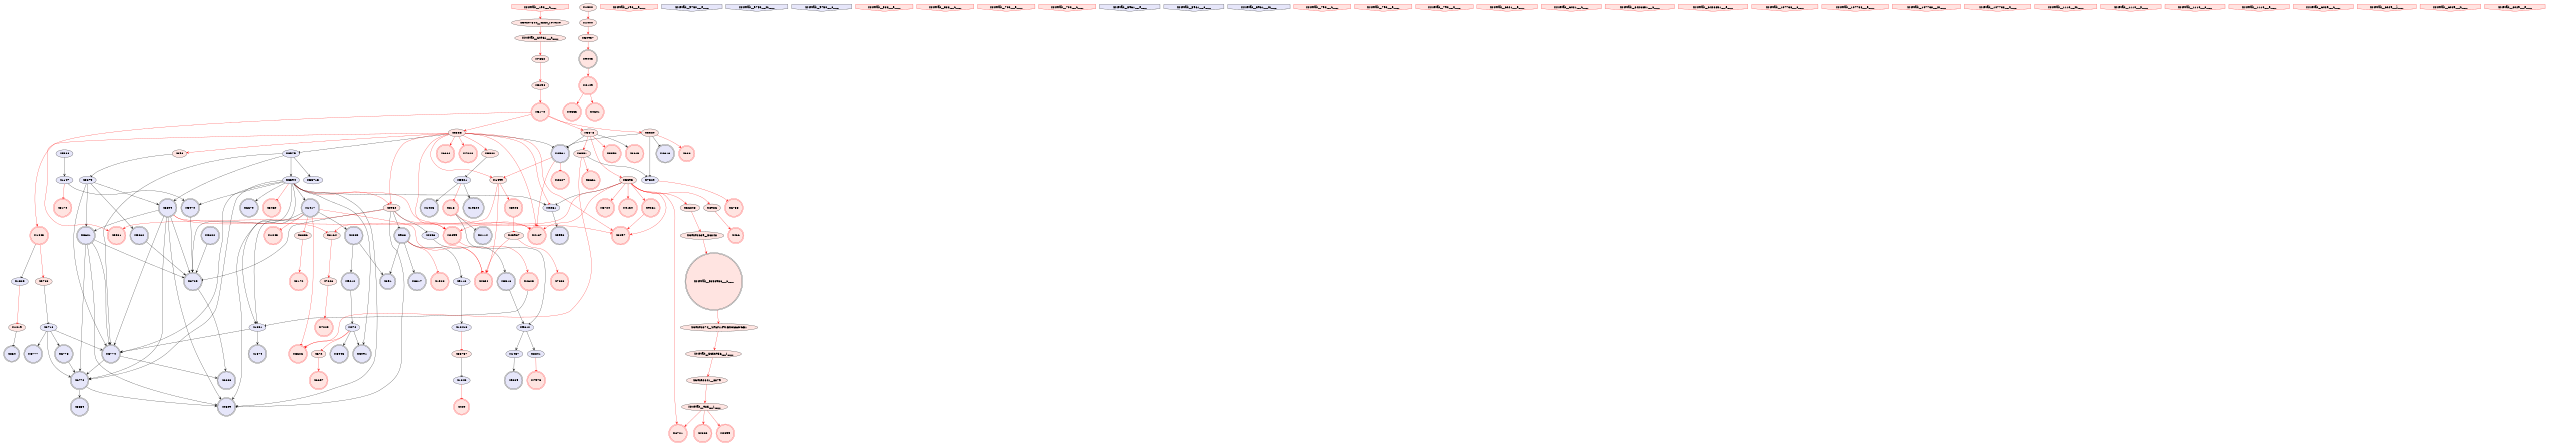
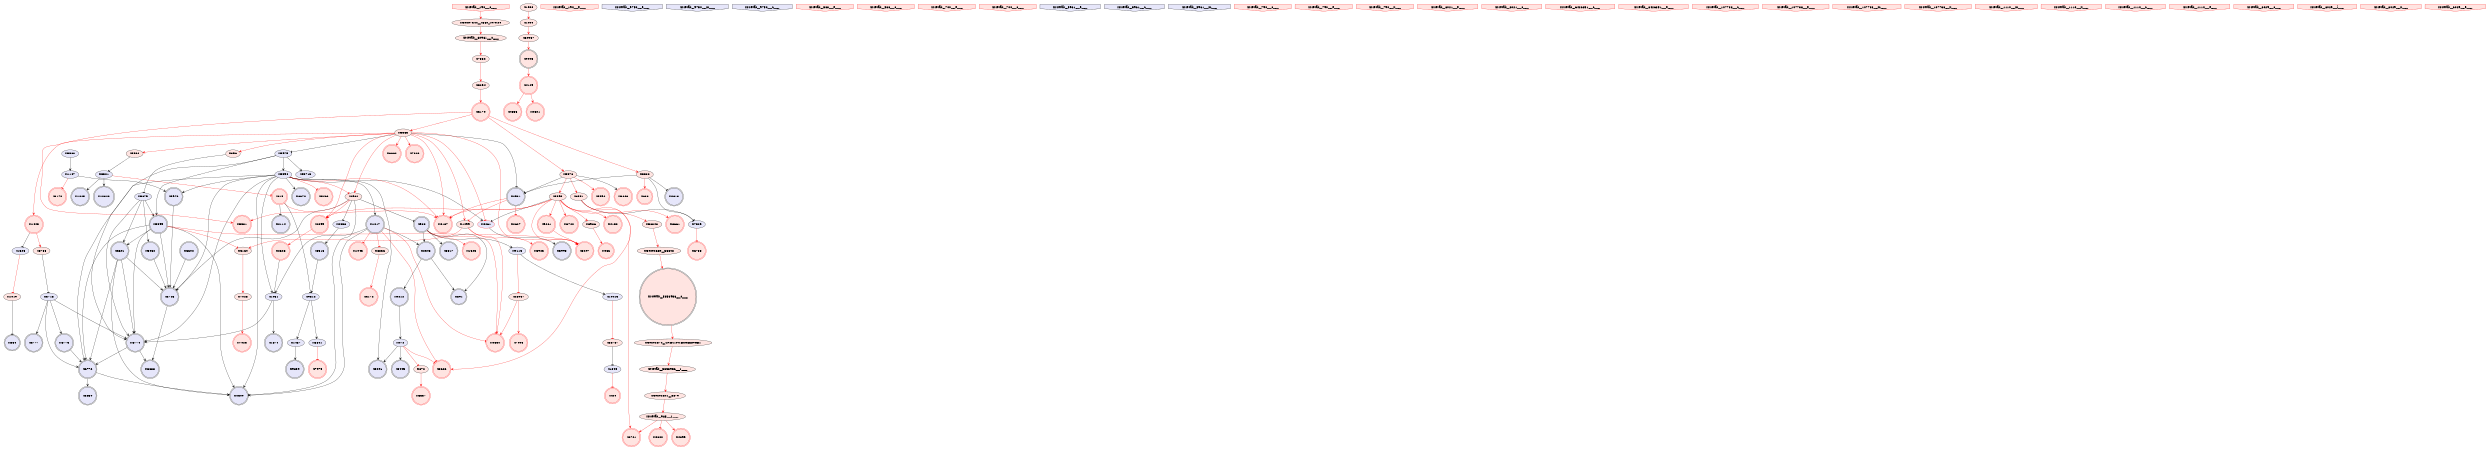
node "X4261": color black -> red
edge "X6925" -> "X25937": now "X9113" -> "X25937"
edge "X983" -> "X2305": added
edge "XMetab__985___r____" -> "X4800": arrowhead vee -> tee
